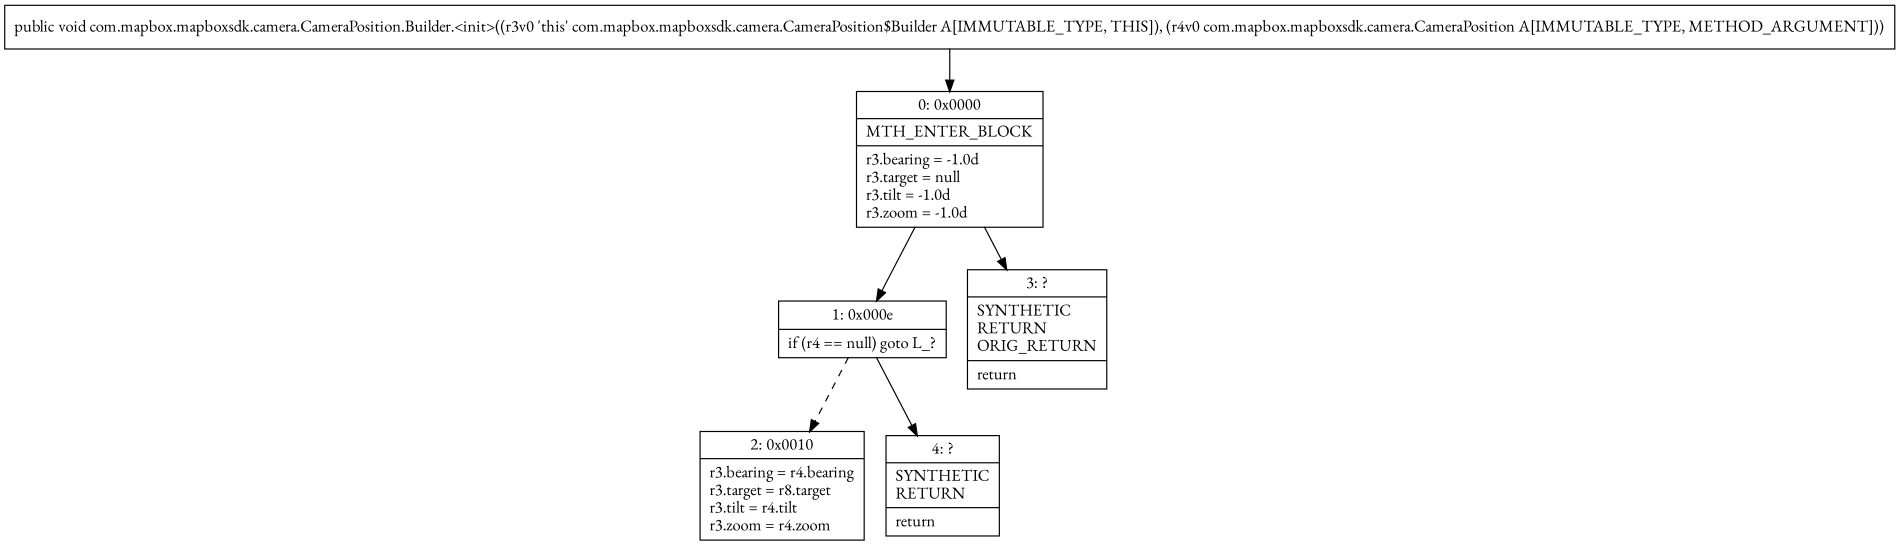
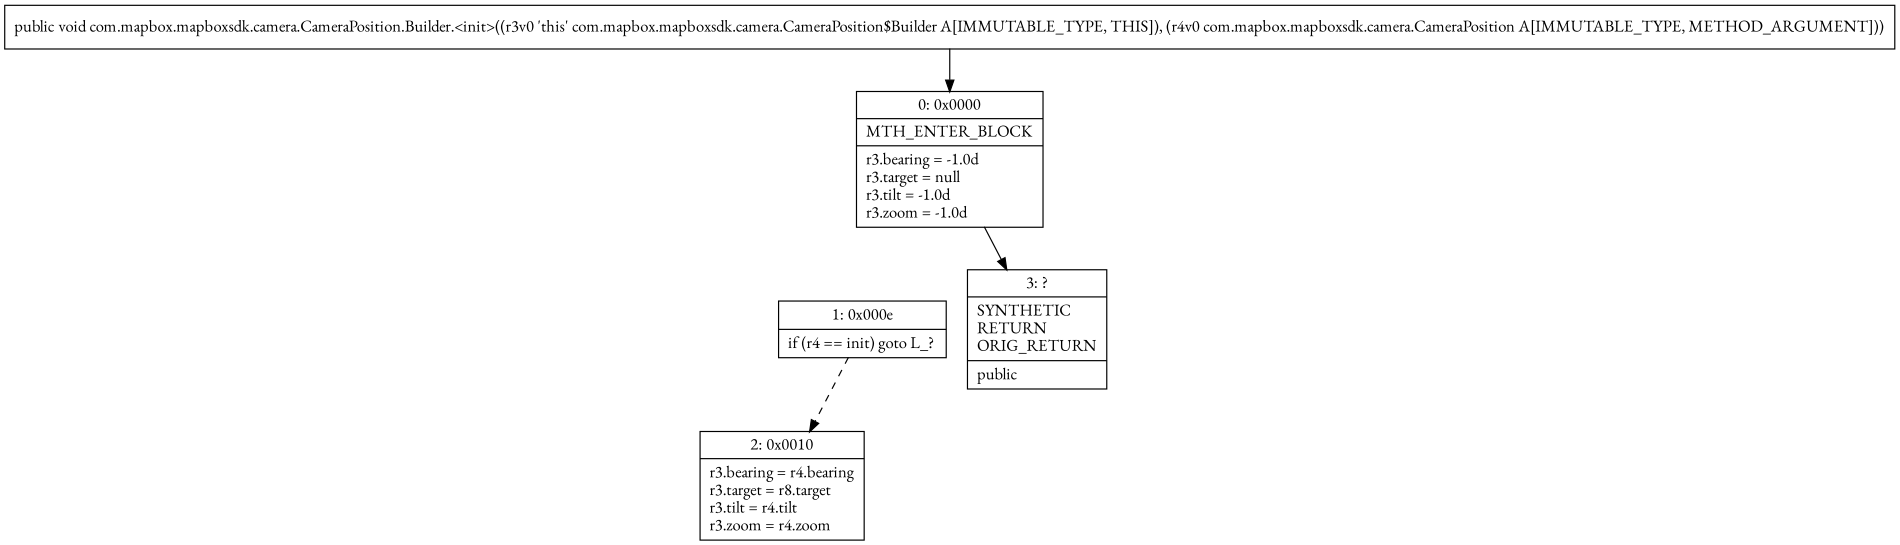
edge "0: 0x0000" -> "1: 0x000e": removed
node "1: 0x000e": text "if (r4 == null) goto L_?" -> "if (r4 == init) goto L_?"
node "3: ?": text "return" -> "public"
node "4: ?": removed
